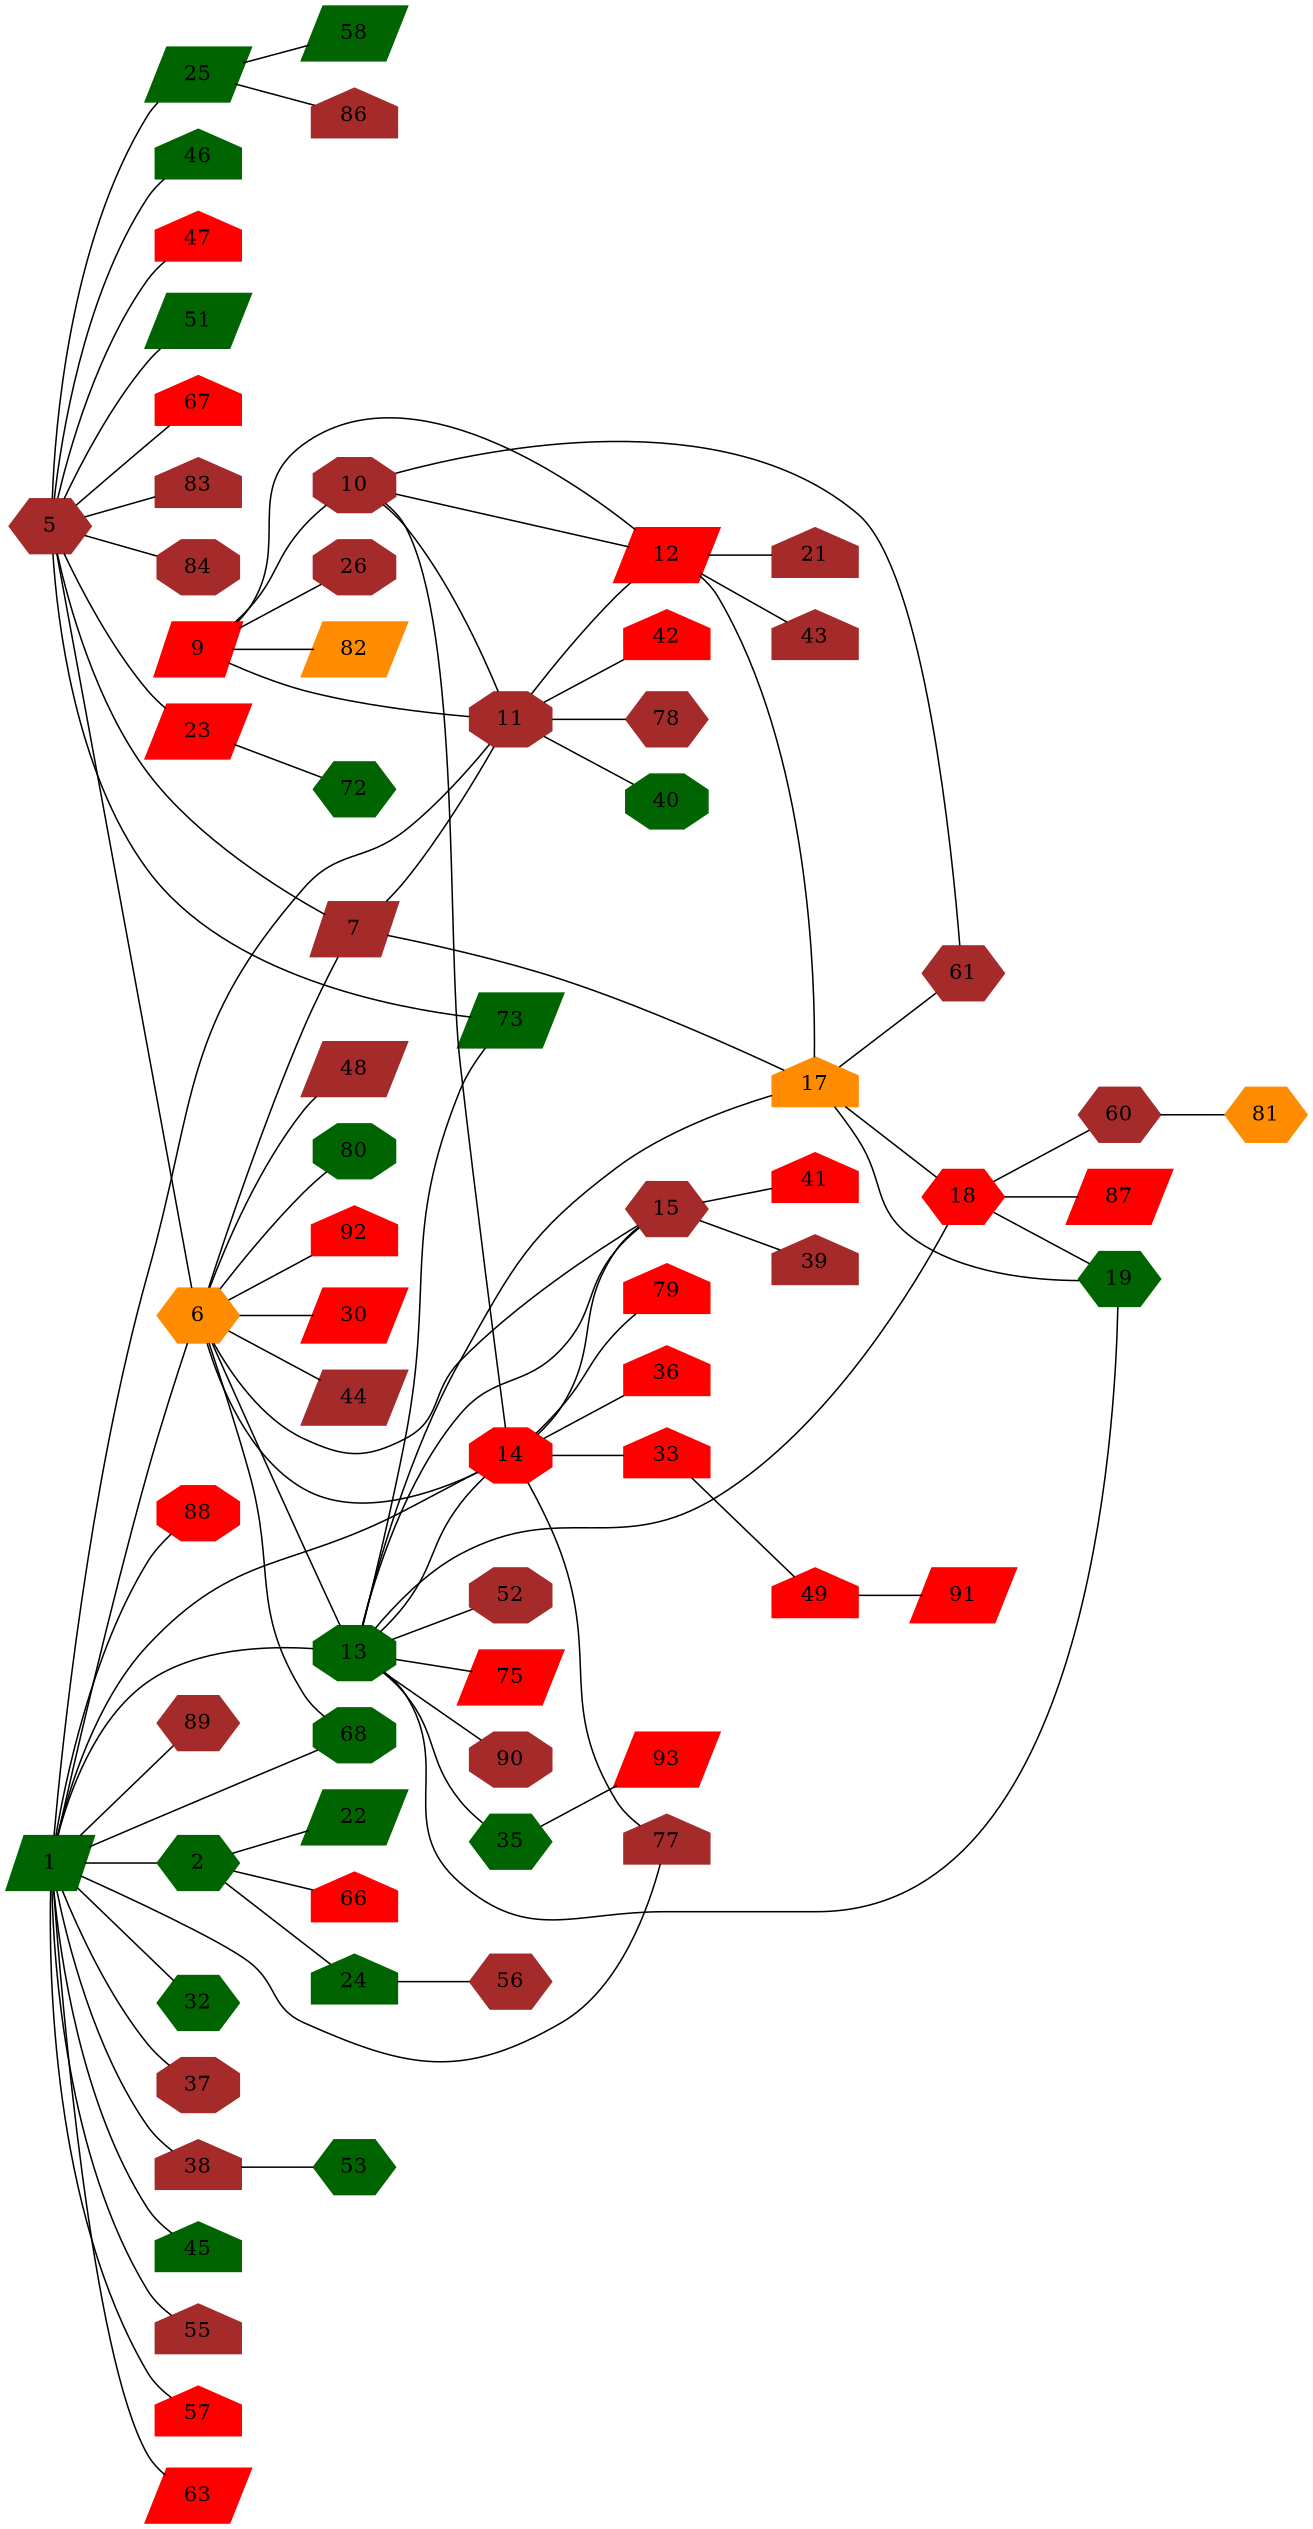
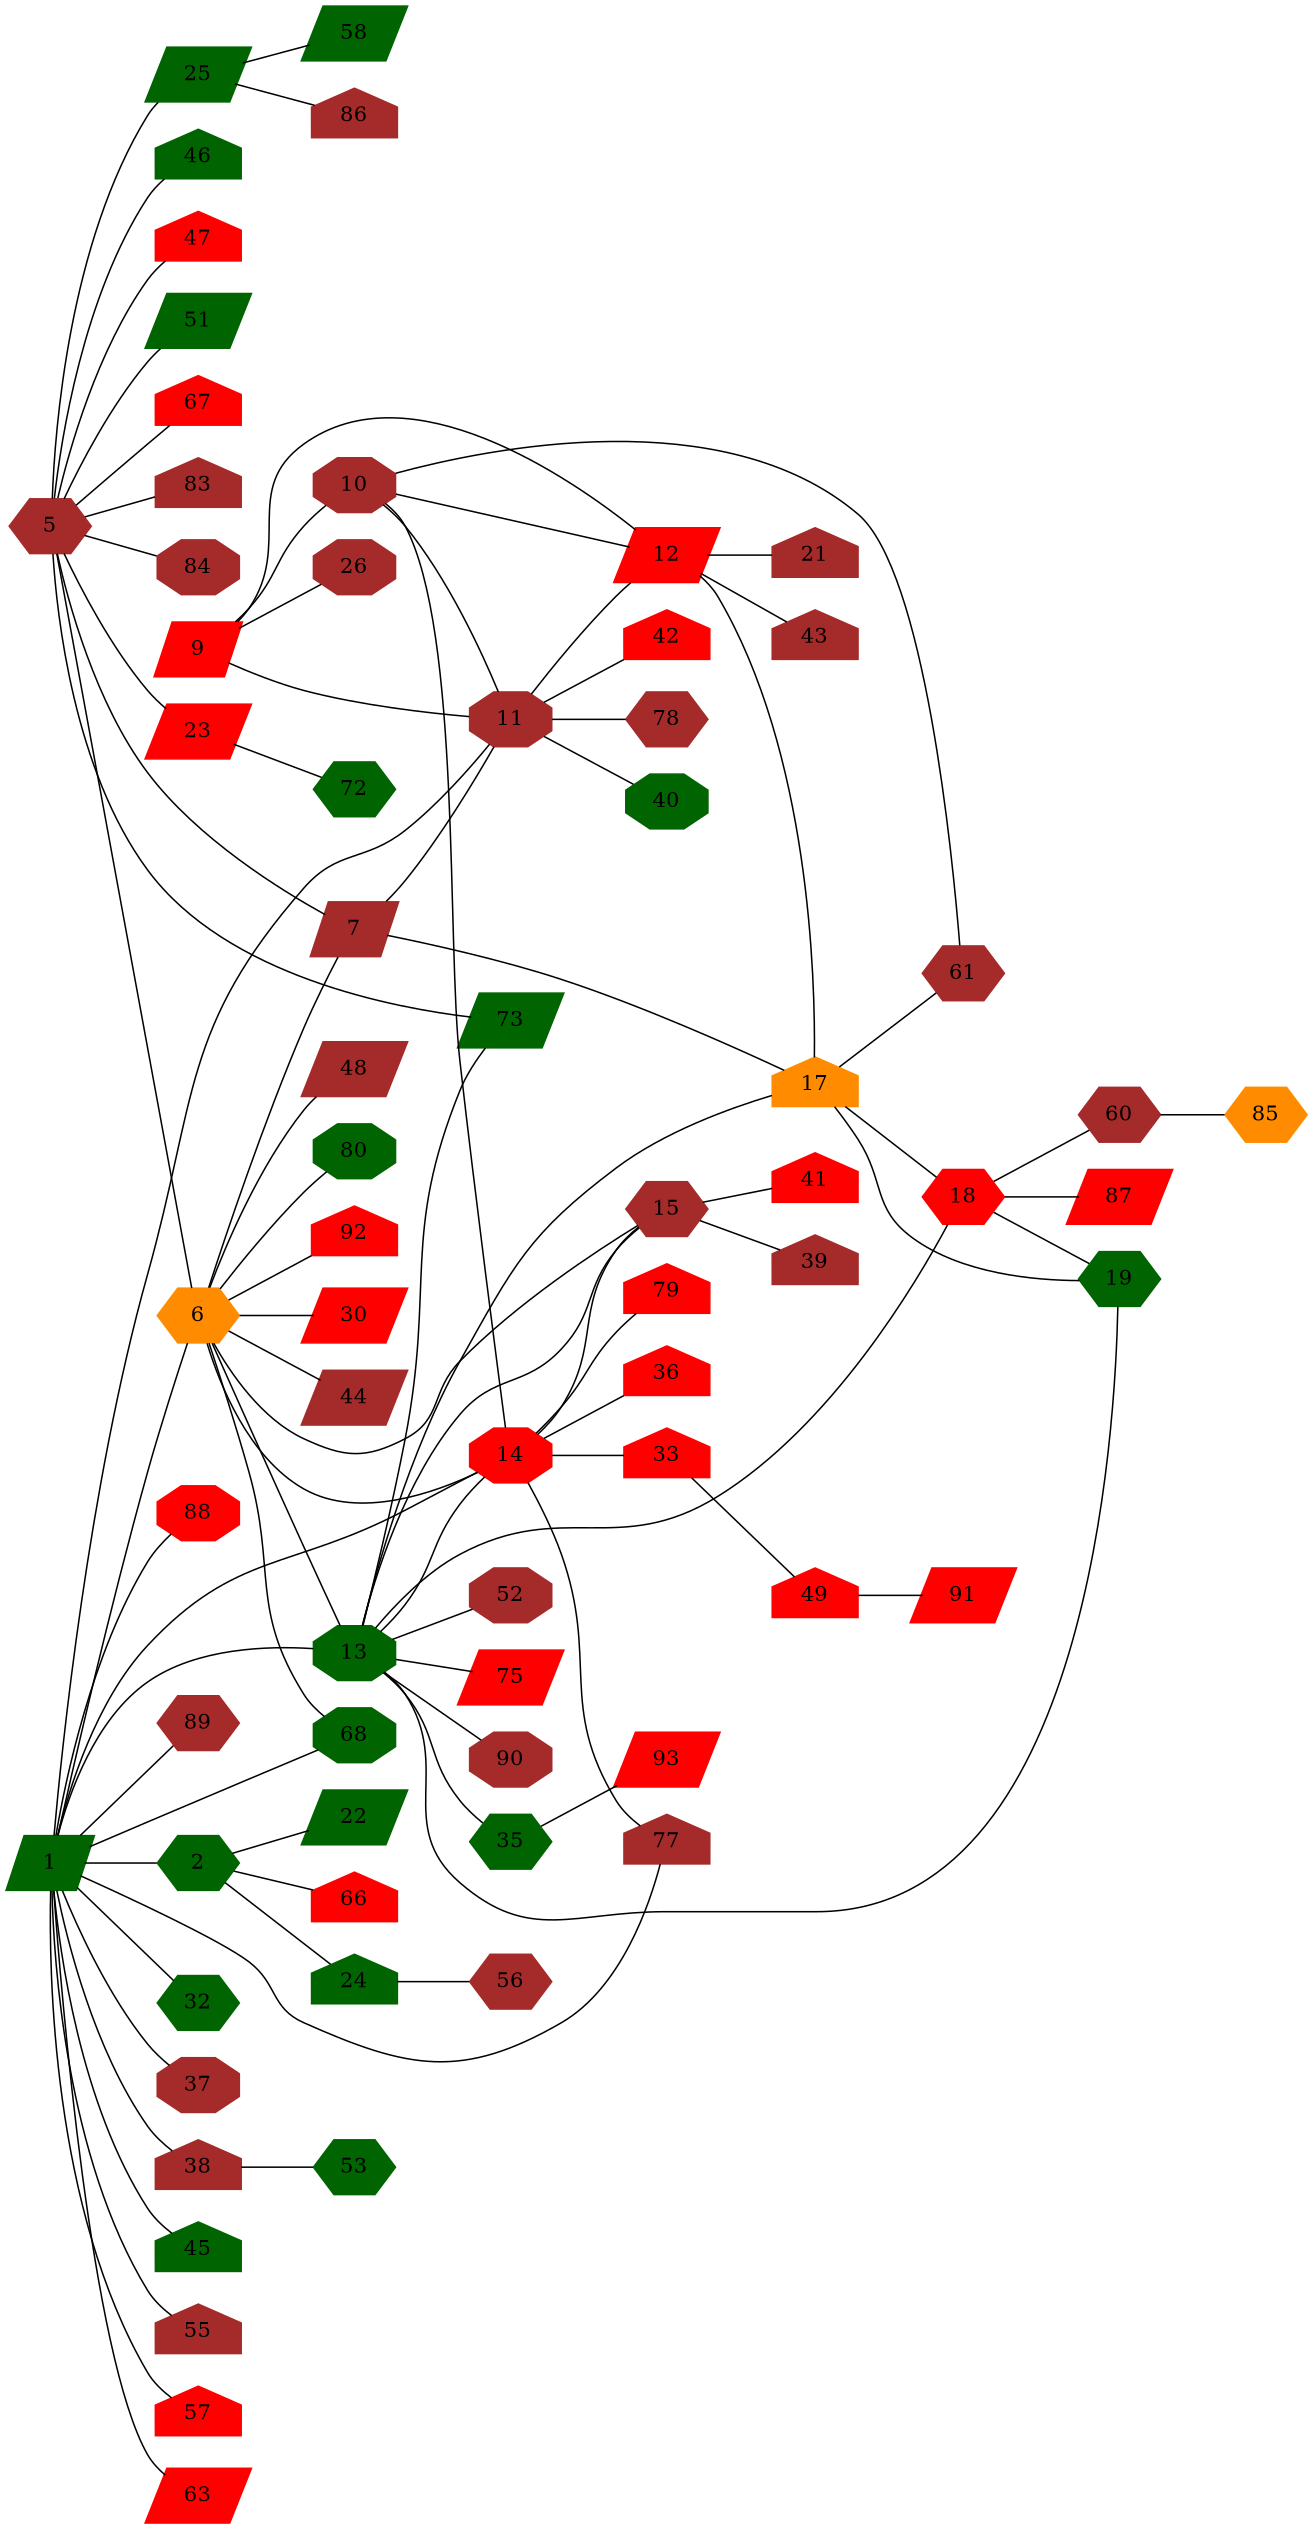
node "82": removed
node "81": label "81" -> "85"
